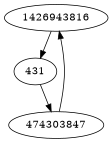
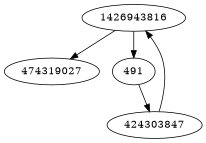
node "431": label "431" -> "491"
node "474319027": added
node "474303847": label "474303847" -> "424303847"
